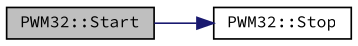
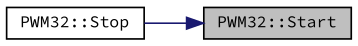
edge "PWM32::Start" -> "PWM32::Stop": reversed
